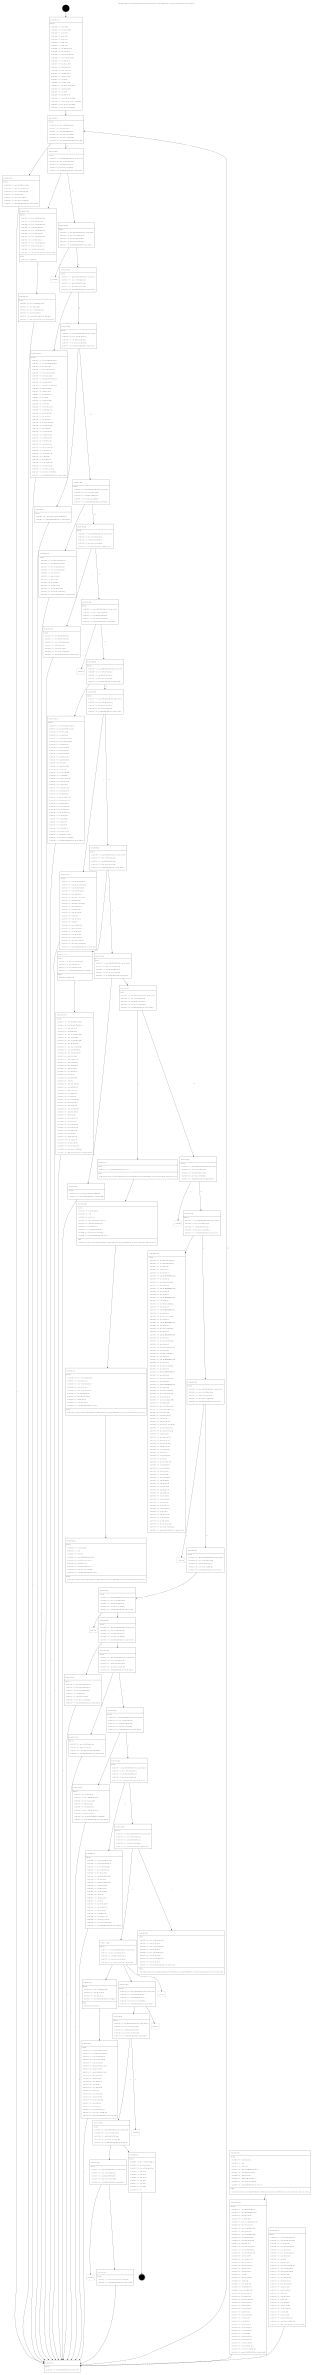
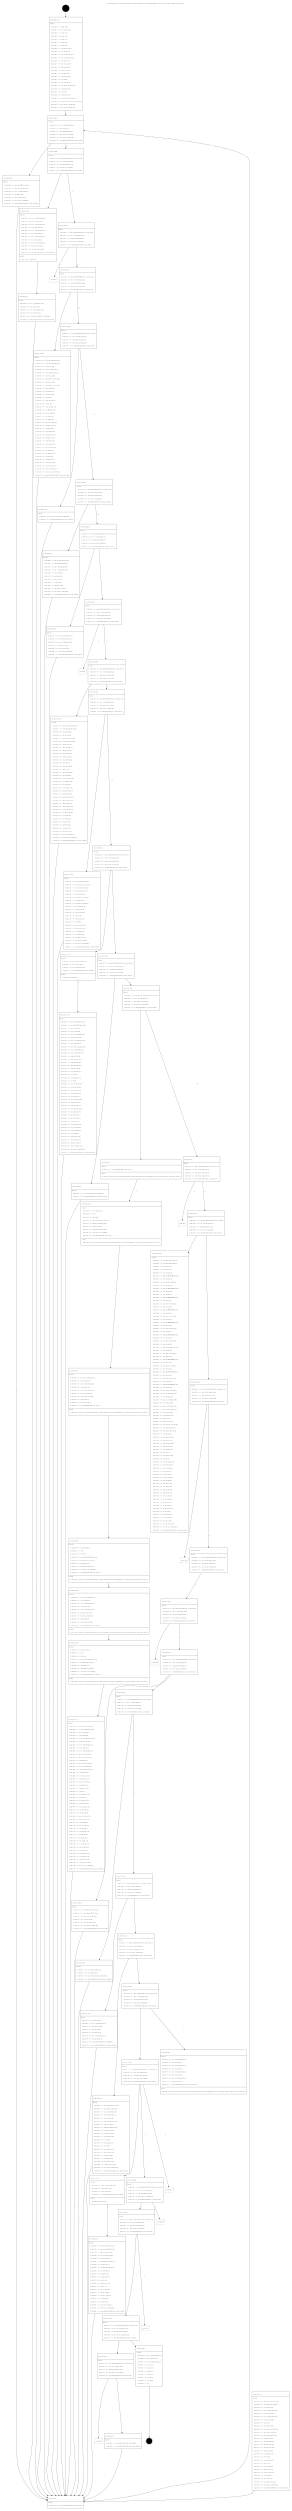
node "0x401d48 [38]": added
